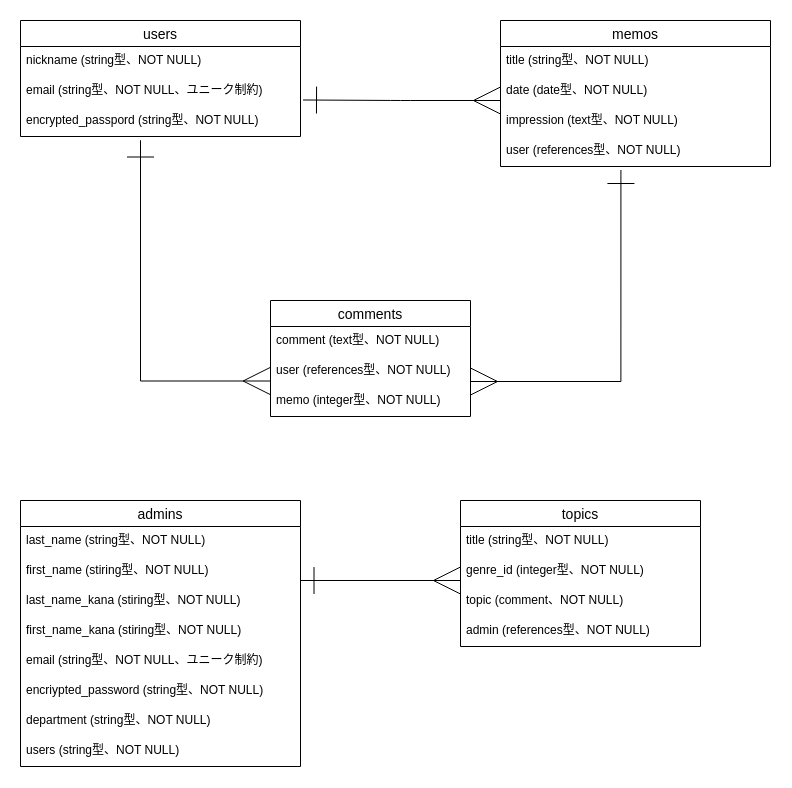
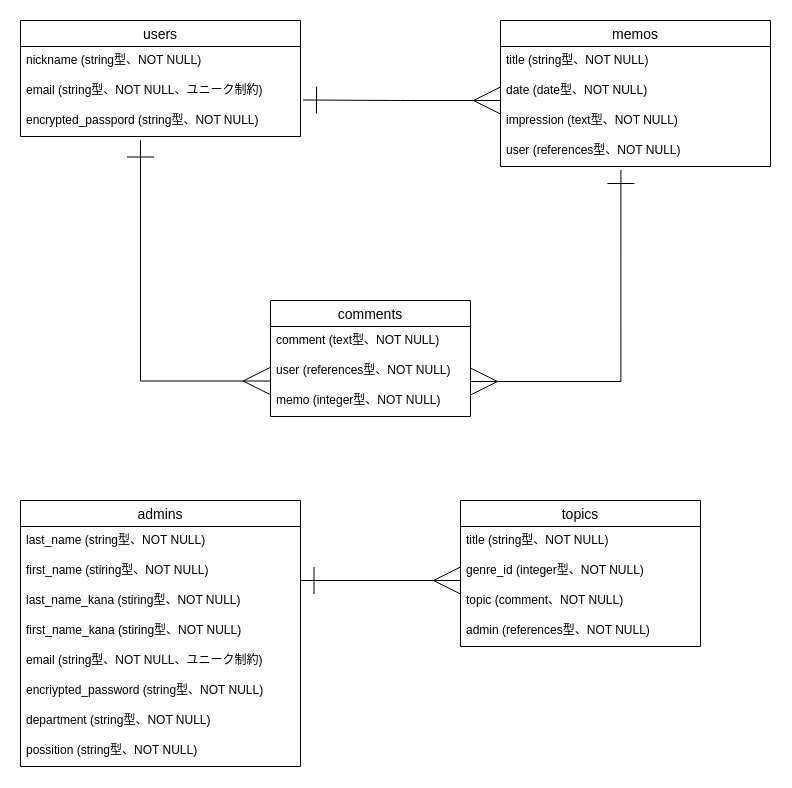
node "users (string型、NOT NULL)": label "users (string型、NOT NULL)" -> "possition (string型、NOT NULL)"
